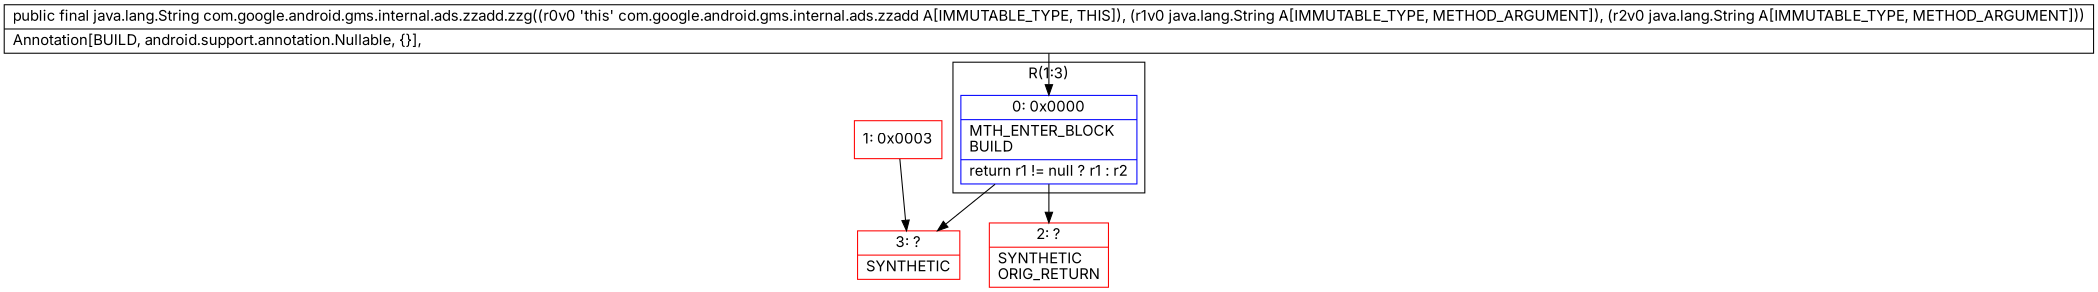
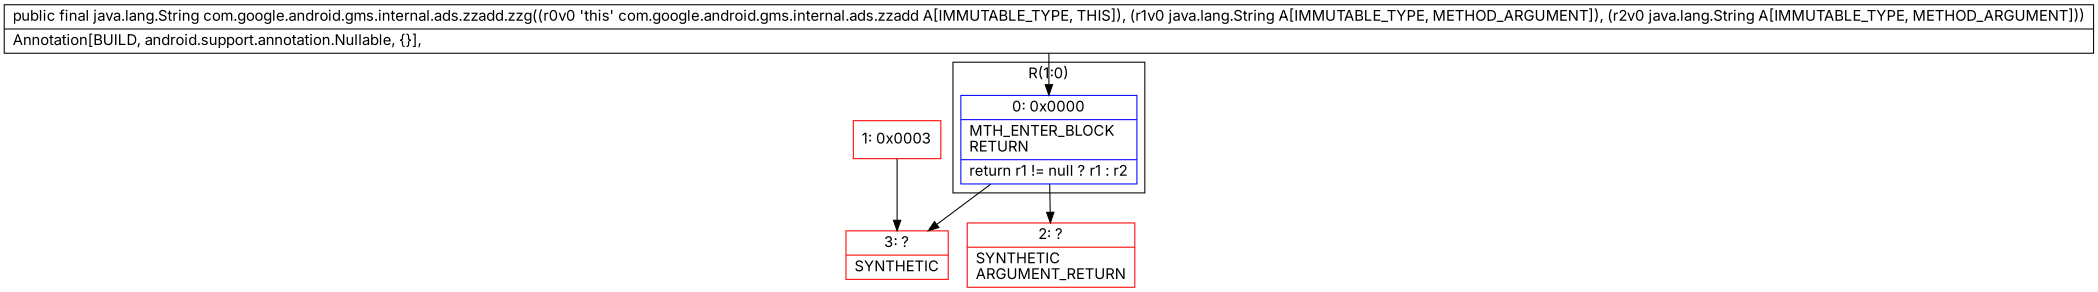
cluster "R(1:3)": label "R(1:3)" -> "R(1:0)"
node "0: 0x0000": text "BUILD" -> "RETURN"
node "2: ?": text "ORIG_RETURN" -> "ARGUMENT_RETURN"
